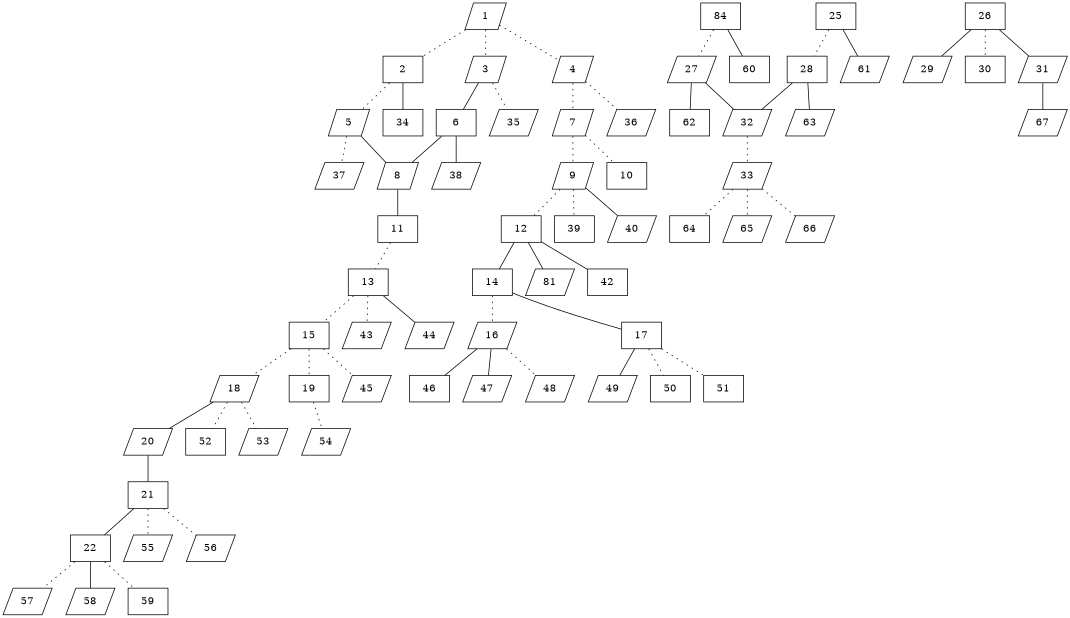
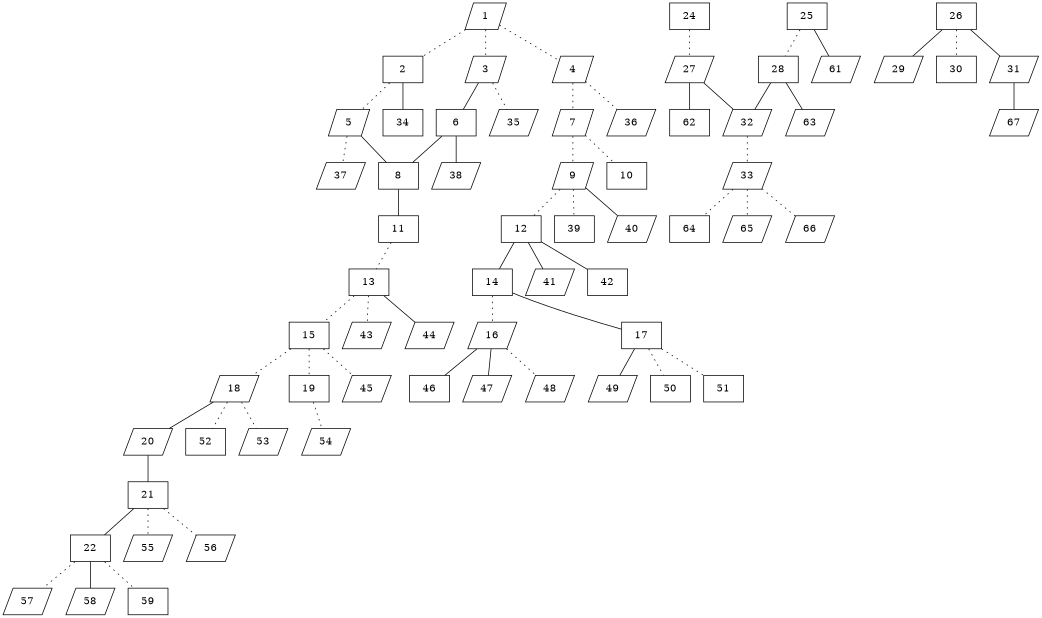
node "84": label "84" -> "24"
node "60": removed
node "8": shape parallelogram -> box
node "81": label "81" -> "41"
